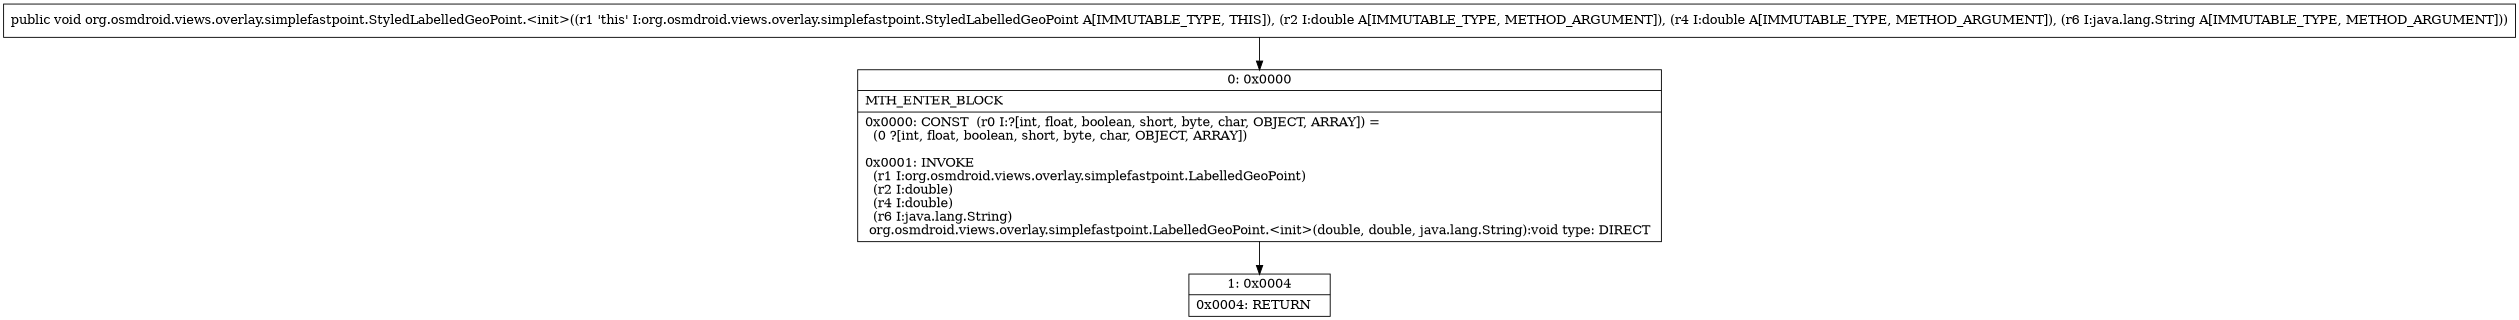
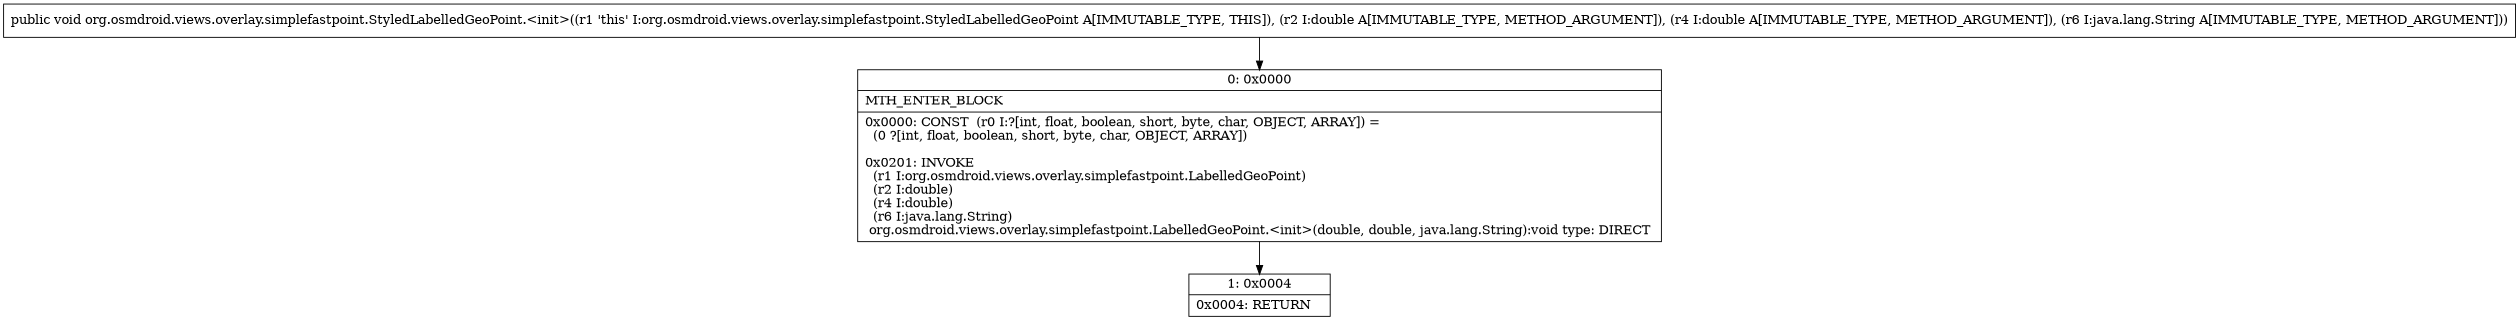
node "0: 0x0000": text "0x0001: INVOKE" -> "0x0201: INVOKE"
